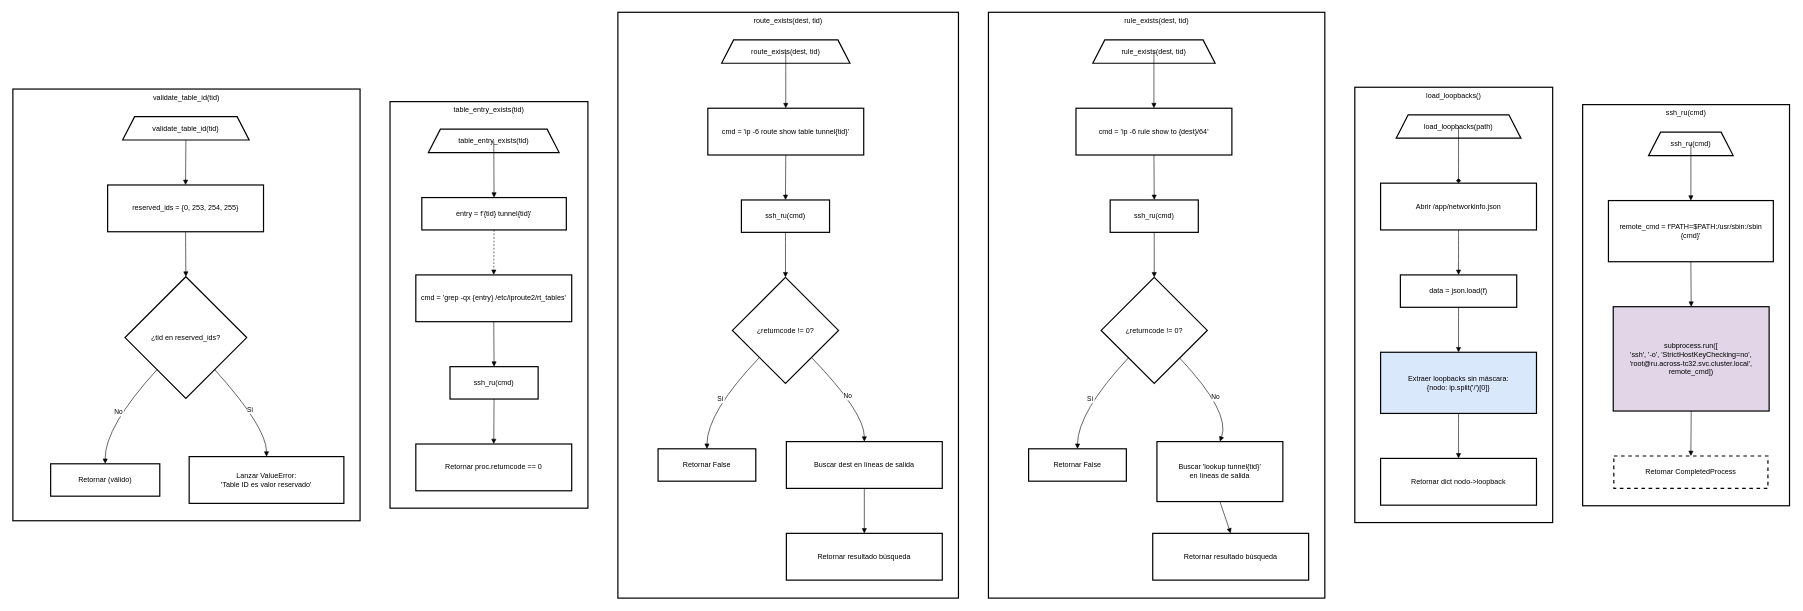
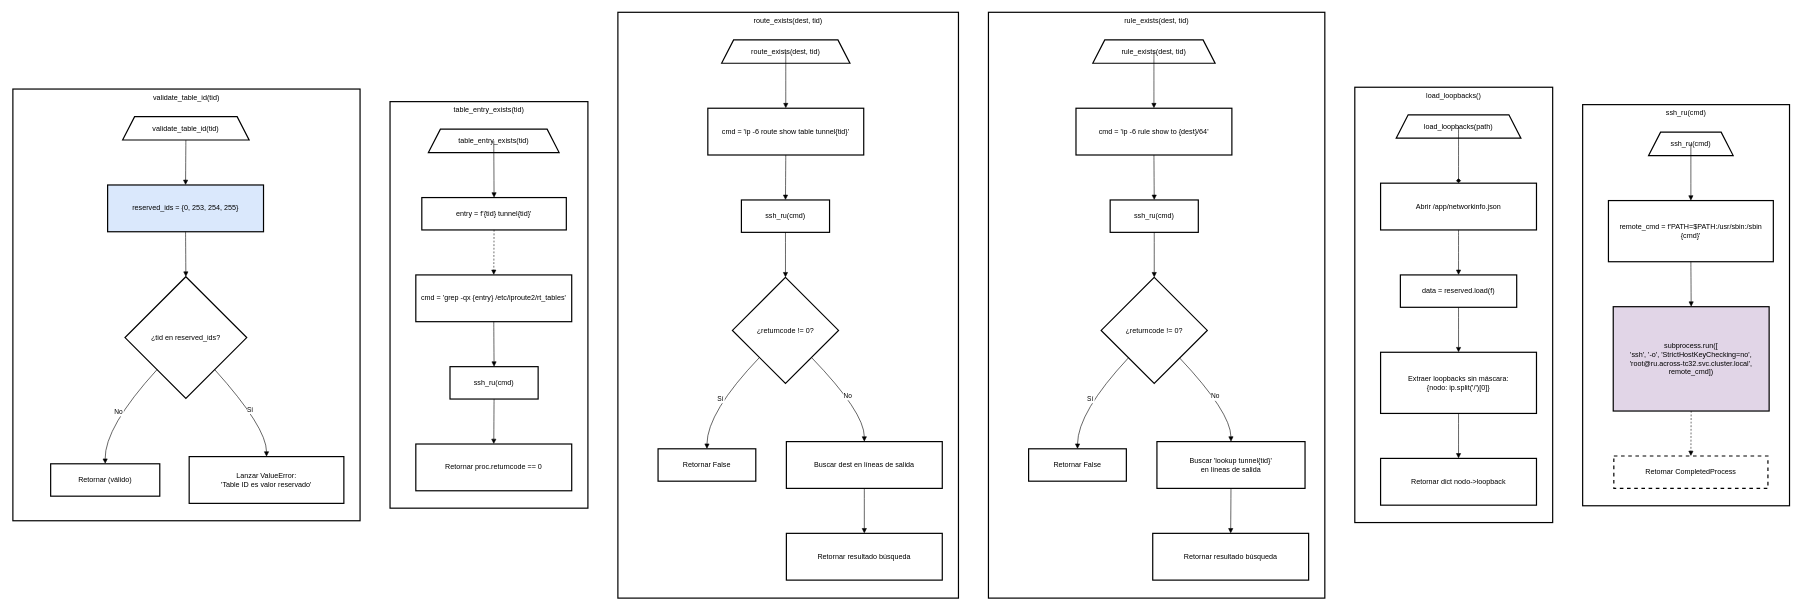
node "reserved_ids = {0, 253, 254, 255}": fillcolor #ffffff -> #dae8fc
node "data = json.load(f)": label "data = json.load(f)" -> "data = reserved.load(f)"
node "Extraer loopbacks sin máscara: {nodo: ip.split('/')[0]}": fillcolor #dae8fc -> #ffffff
edge "subprocess.run([ 'ssh', '-o', 'StrictHostKeyChecking=no', 'root@ru.across-tc32.svc.cluster.local', remote_cmd])" -> "Retornar CompletedProcess": style solid -> dashed
node "Buscar 'lookup tunnel{tid}' en líneas de salida": size 126x60 -> 148x47
